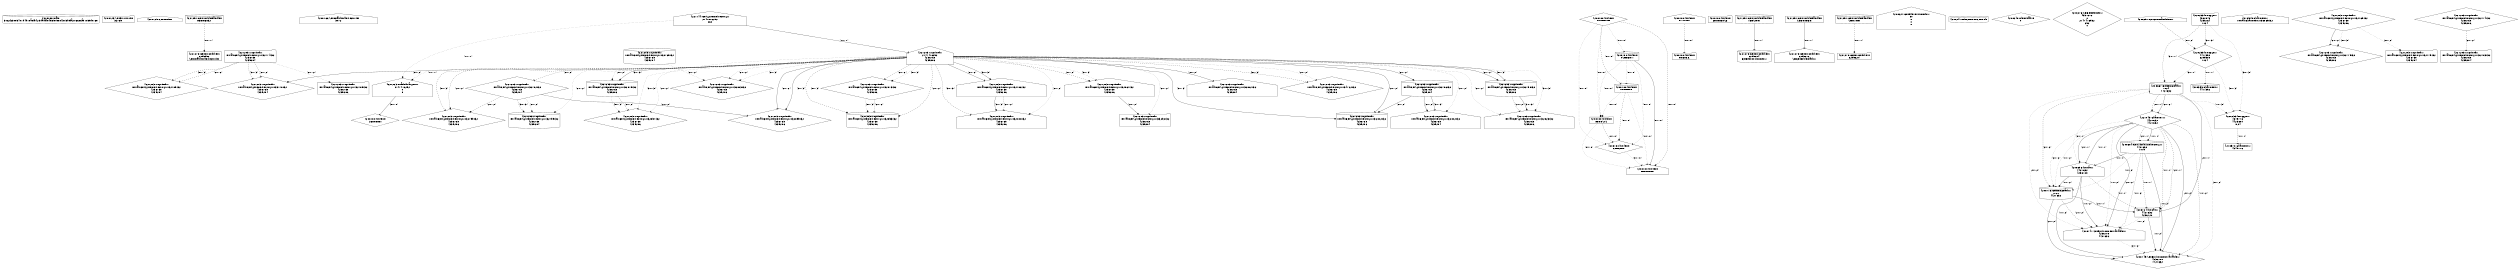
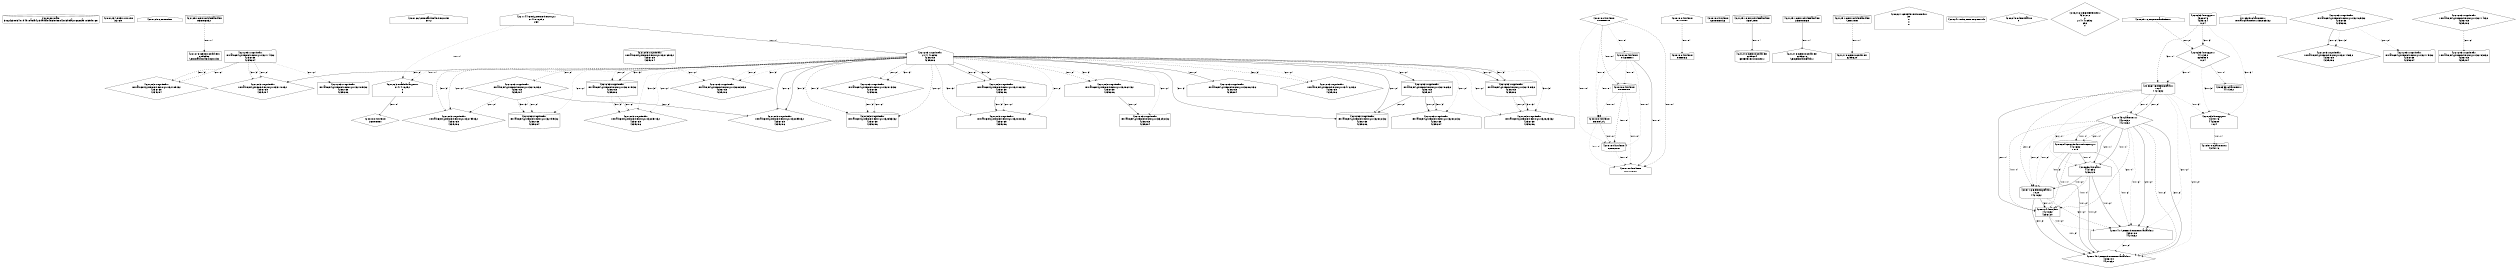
edge "4208696.lstrcatW 4421632 4236128" -> "4208667.GetTempPathW 1024 4421632": reversed
node "4208180.lstrlenA CLBCATQ": shape diamond -> cylinder
